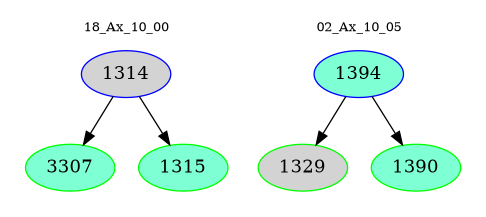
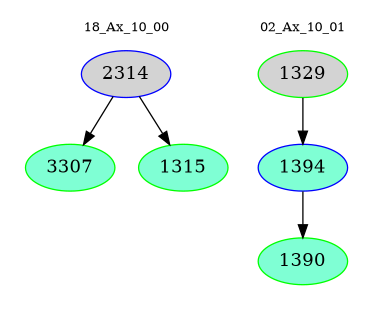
cluster "02_Ax_10_05": label "02_Ax_10_05" -> "02_Ax_10_01"
node "1314": label "1314" -> "2314"
edge "1394" -> "1329": reversed
